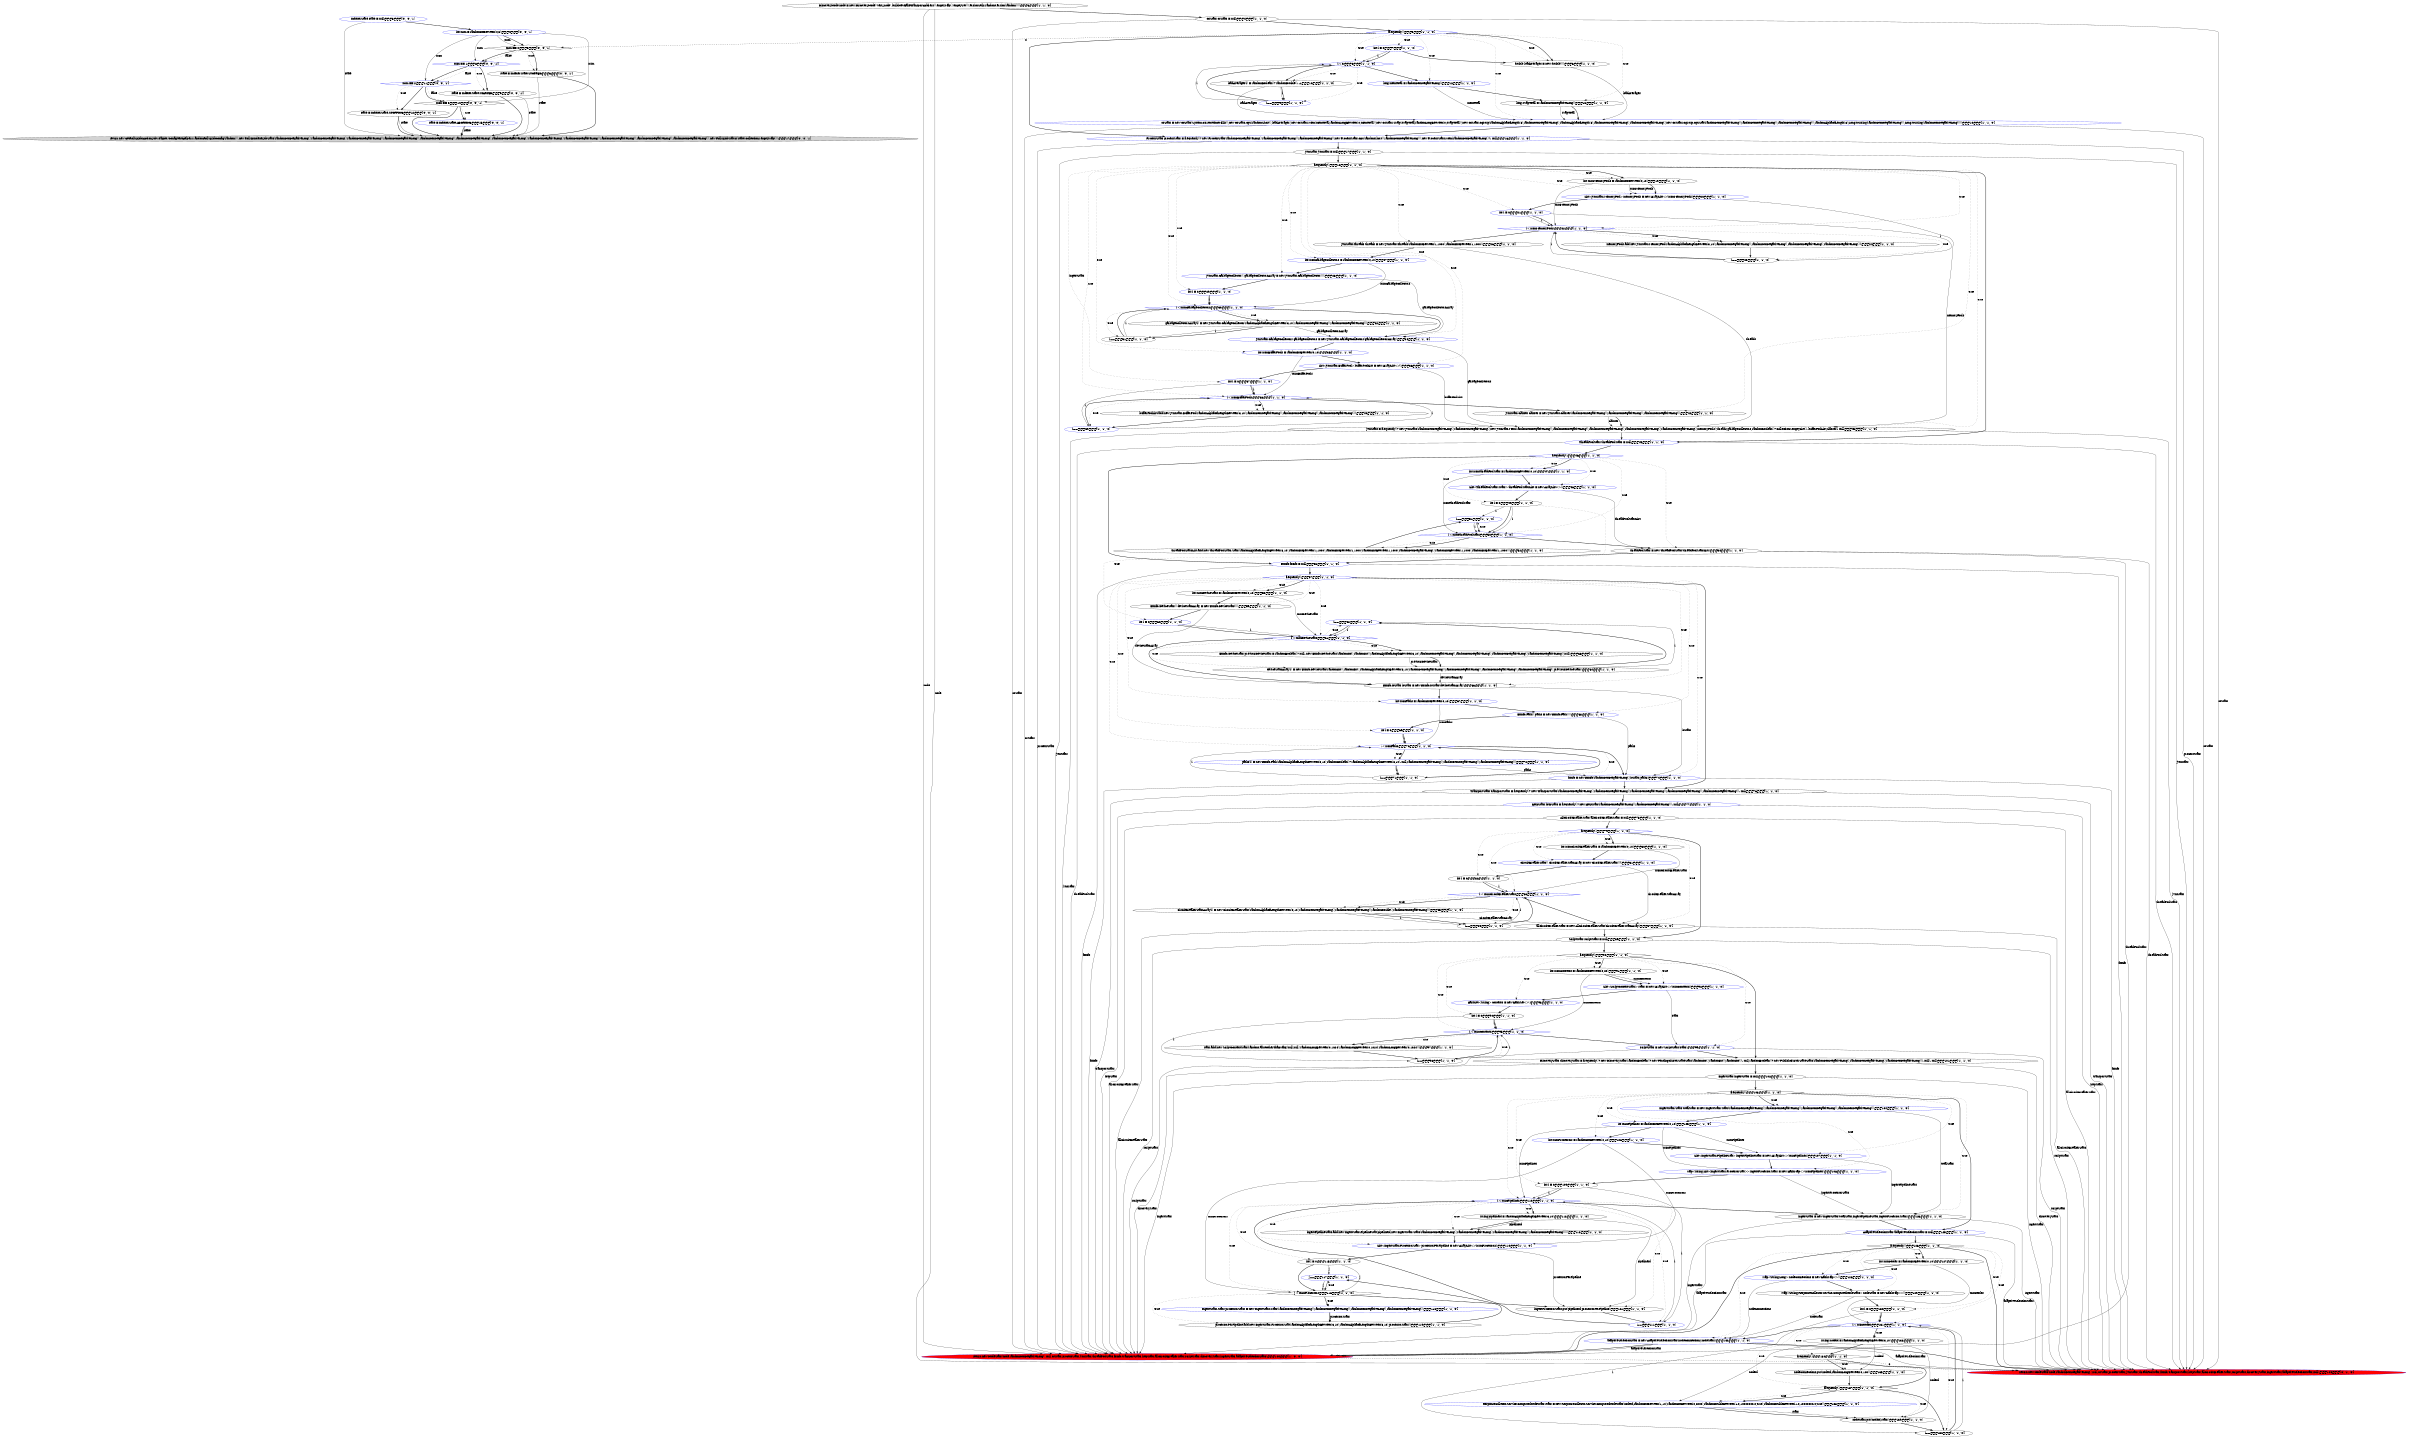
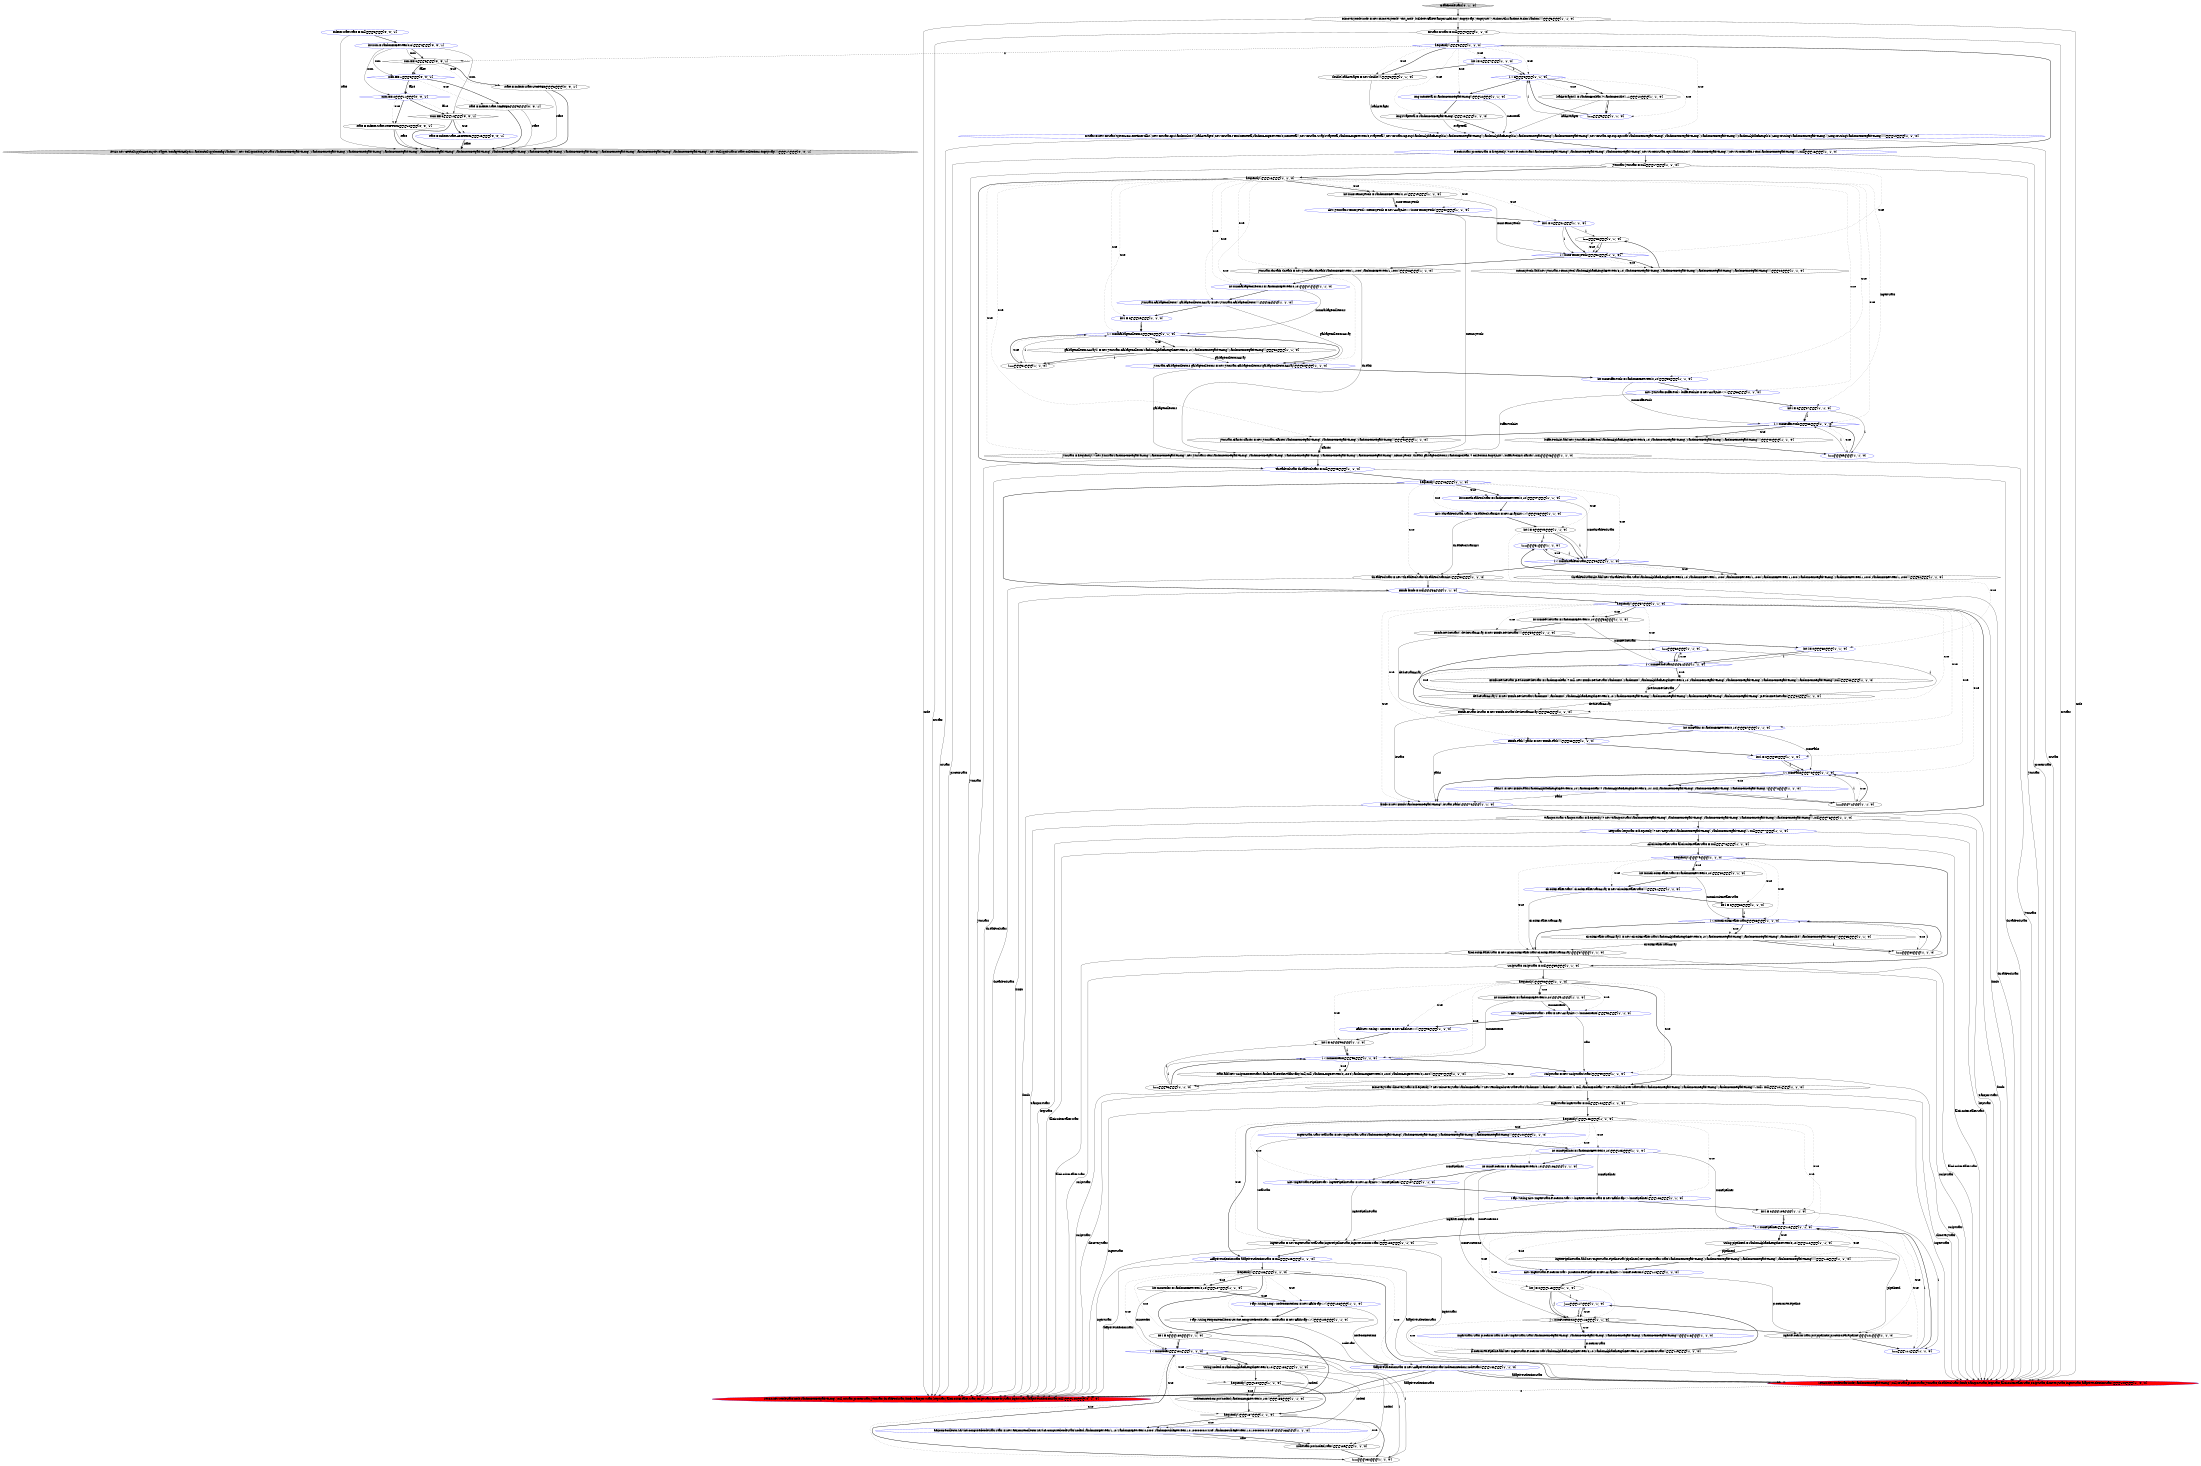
node "createNodeStats['0', '1', '0']": added
edge "frequently()@@@18@@@['1', '1', '0']" -> "i < numMemoryPools@@@22@@@['1', '1', '0']": now "JvmStats jvmStats = null@@@17@@@['1', '1', '0']" -> "i < numMemoryPools@@@22@@@['1', '1', '0']"
edge "int i = 0@@@94@@@['1', '1', '0']" -> "i++@@@96@@@['1', '1', '0']": reversed
